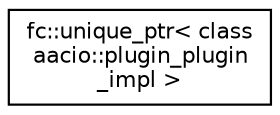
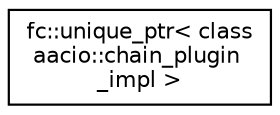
node "fc::unique_ptr< class aacio::plugin_plugin _impl >": label "fc::unique_ptr< class aacio::plugin_plugin _impl >" -> "fc::unique_ptr< class aacio::chain_plugin _impl >"
